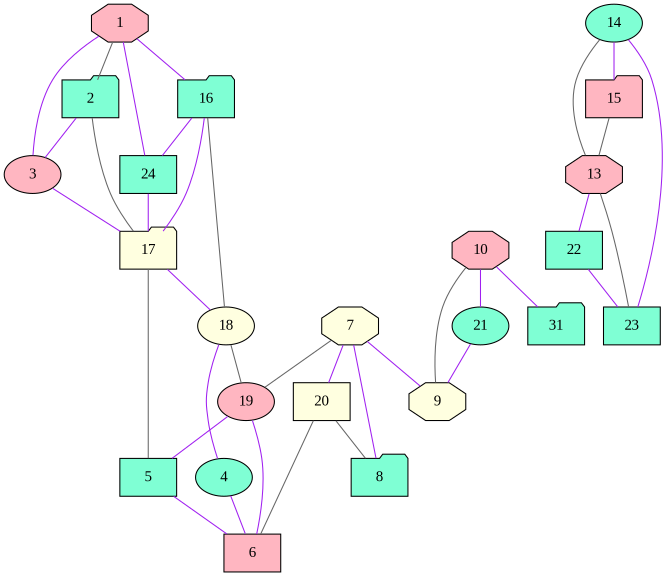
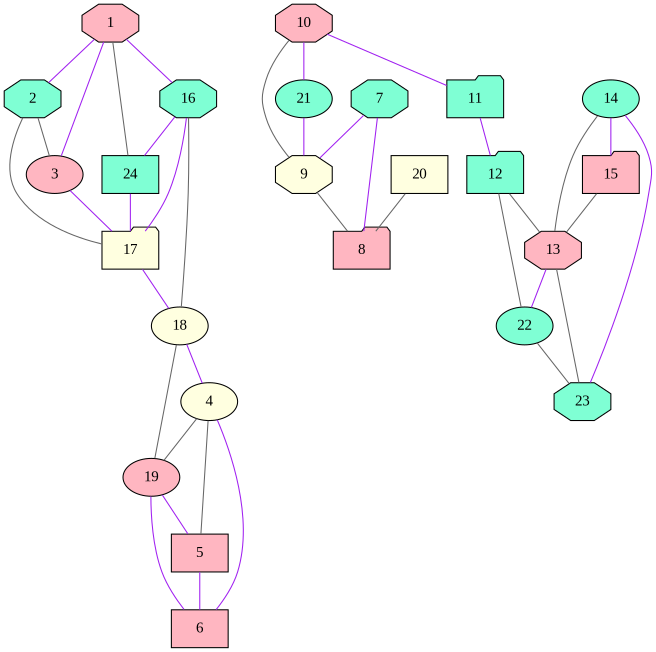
edge "1" -- "2": color gray40 -> purple
node "2": shape folder -> octagon
edge "1" -- "24": color purple -> gray40
node "16": shape folder -> octagon
edge "2" -- "3": color purple -> gray40
node "12": added
edge "9" -- "8": added
node "22": shape box -> ellipse
edge "22" -- "23": color purple -> gray40
node "7": fillcolor lightyellow -> aquamarine
node "31": label "31" -> "11"
node "23": shape box -> octagon
edge "17" -- "5": now "4" -- "5"
edge "7" -- "19": now "4" -- "19"
edge "7" -- "20": removed
node "5": fillcolor aquamarine -> lightpink
node "4": fillcolor aquamarine -> lightyellow
edge "20" -- "6": removed
node "8": fillcolor aquamarine -> lightpink
